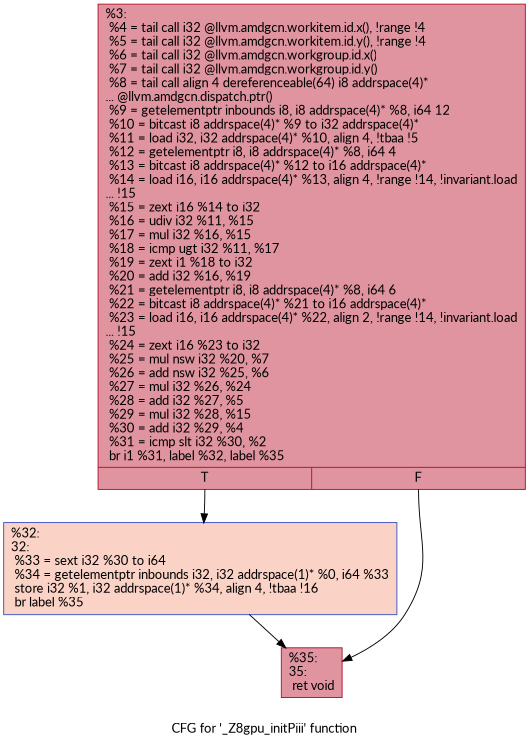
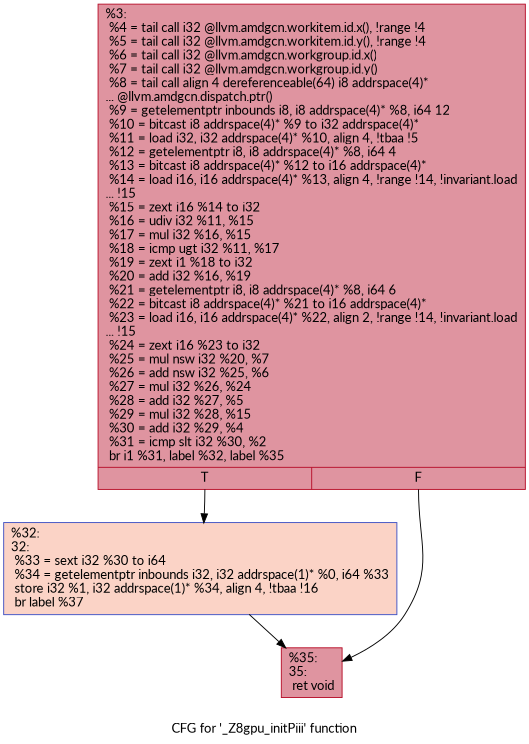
node "%32:": text "br label %35" -> "br label %37"
